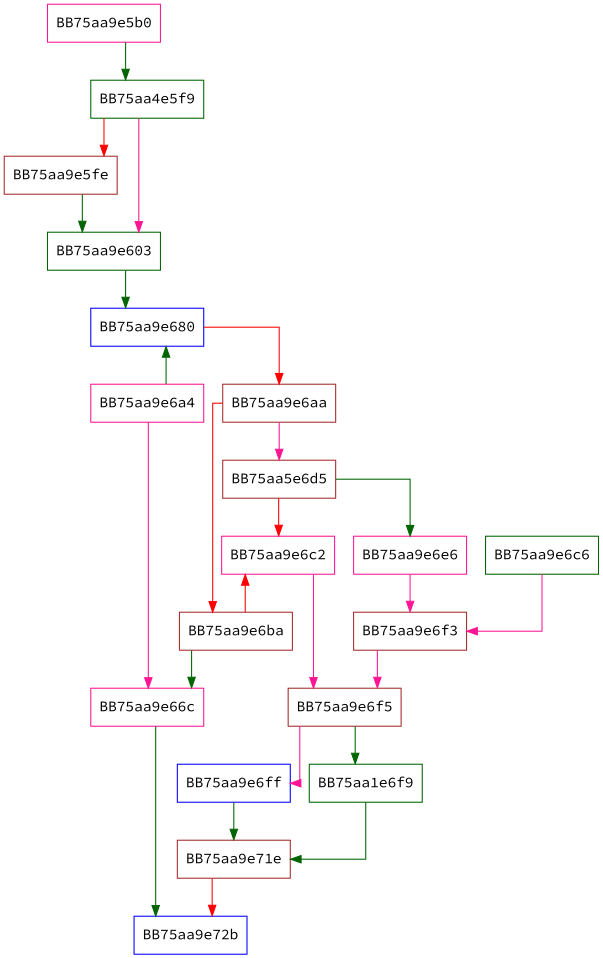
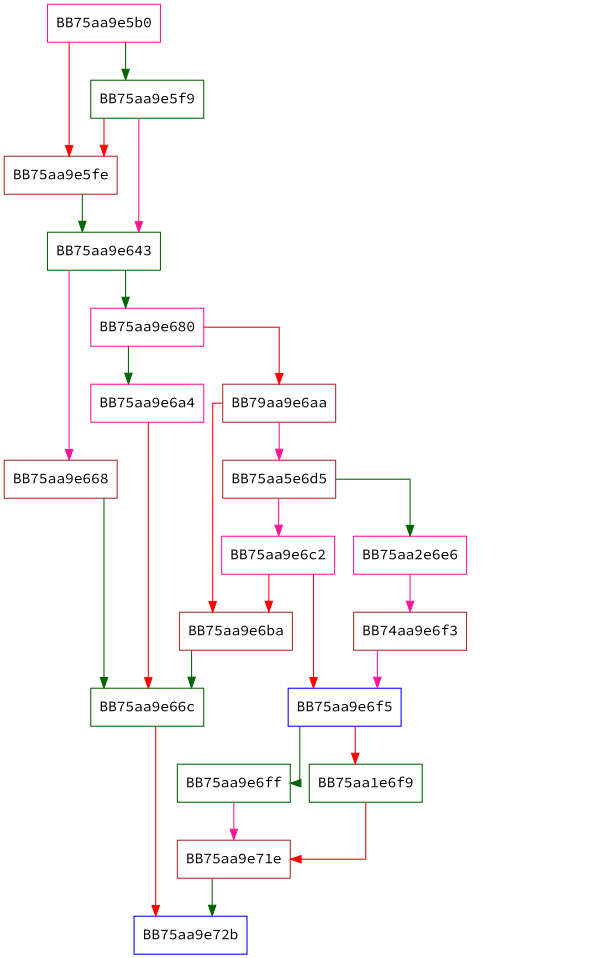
edge "BB75aa9e5b0" -> "BB75aa9e5fe": added
node "BB75aa4e5f9": label "BB75aa4e5f9" -> "BB75aa9e5f9"
node "BB75aa9e603": label "BB75aa9e603" -> "BB75aa9e643"
node "BB75aa9e680": color blue -> deeppink
edge "BB75aa9e6a4" -> "BB75aa9e680": reversed
node "BB75aa9e6aa": label "BB75aa9e6aa" -> "BB79aa9e6aa"
node "BB75aa9e668": added
edge "BB75aa5e6d5" -> "BB75aa9e6c2": color red -> deeppink
edge "BB75aa9e6a4" -> "BB75aa9e66c": color deeppink -> red
node "BB75aa9e6e6": label "BB75aa9e6e6" -> "BB75aa2e6e6"
node "BB75aa9e6c6": removed
edge "BB75aa9e6ba" -> "BB75aa9e6c2": reversed
edge "BB75aa9e6c2" -> "BB75aa9e6f5": color deeppink -> red
node "BB75aa9e6f3": label "BB75aa9e6f3" -> "BB74aa9e6f3"
node "BB75aa9e66c": color deeppink -> darkgreen
node "BB75aa9e6f5": color brown -> blue
edge "BB75aa9e6f5" -> "BB75aa1e6f9": color darkgreen -> red
edge "BB75aa9e6f5" -> "BB75aa9e6ff": color deeppink -> darkgreen
node "BB75aa9e6ff": color blue -> darkgreen
edge "BB75aa9e66c" -> "BB75aa9e72b": color darkgreen -> red
edge "BB75aa9e6ff" -> "BB75aa9e71e": color darkgreen -> deeppink
edge "BB75aa1e6f9" -> "BB75aa9e71e": color darkgreen -> red
edge "BB75aa9e71e" -> "BB75aa9e72b": color red -> darkgreen
